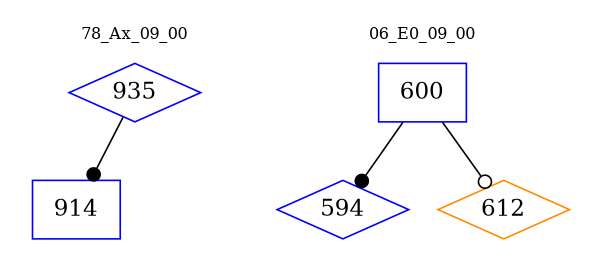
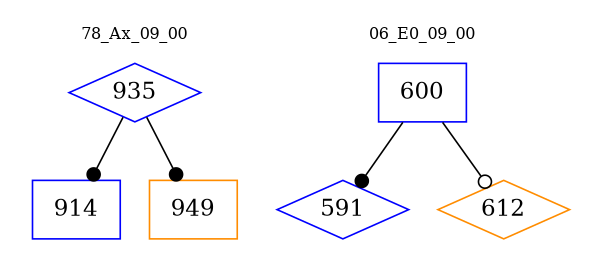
node "949": added
node "594": label "594" -> "591"
